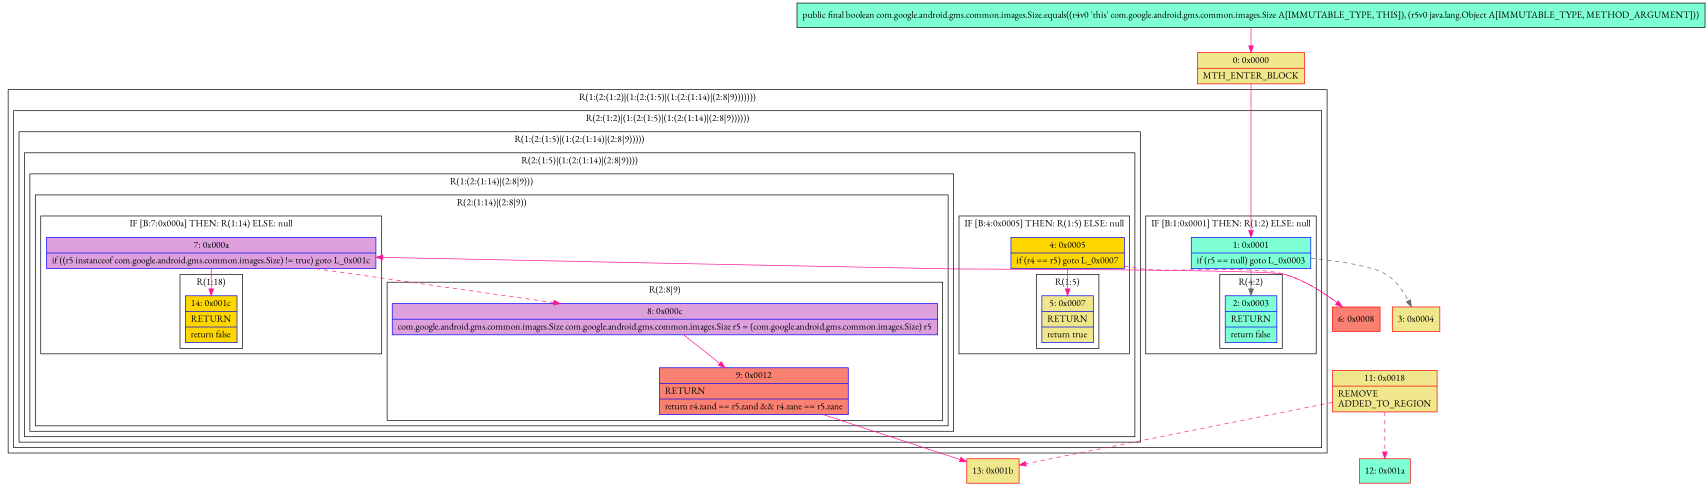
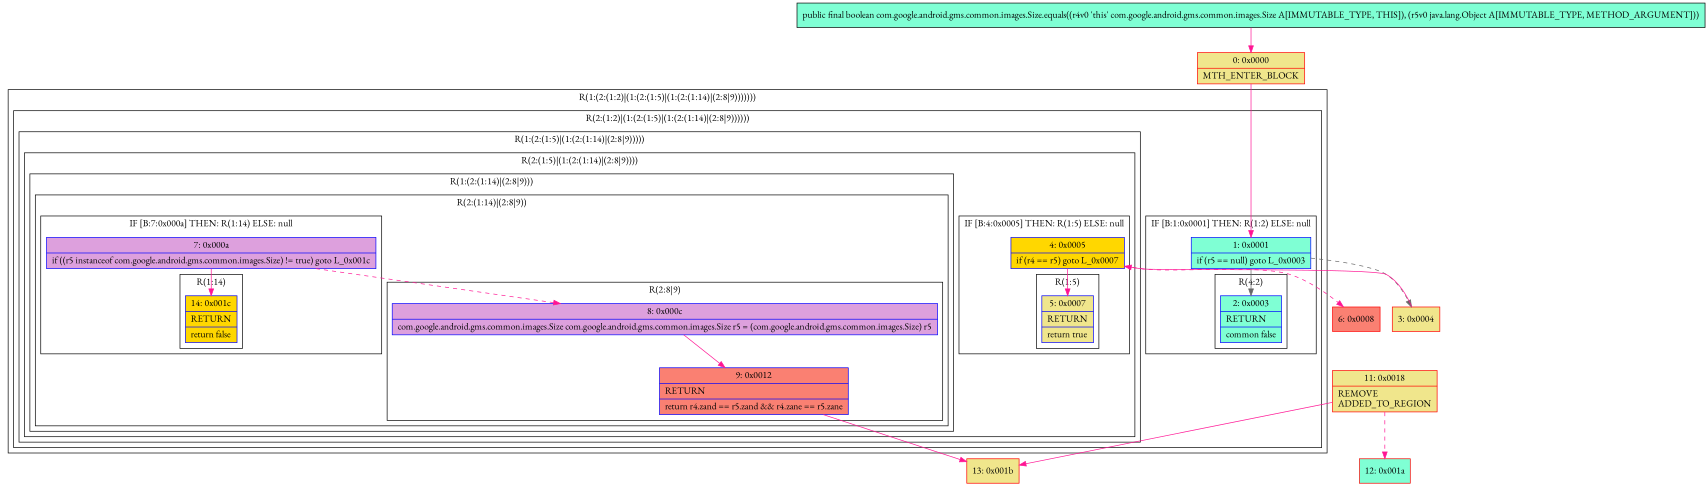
edge "6: 0x0008" -> "7: 0x000a": removed
edge "3: 0x0004" -> "4: 0x0005": added
cluster "R(1:18)": label "R(1:18)" -> "R(1:14)"
node "2: 0x0003": text "return false" -> "common false"
edge "11: 0x0018" -> "13: 0x001b": style dashed -> solid
